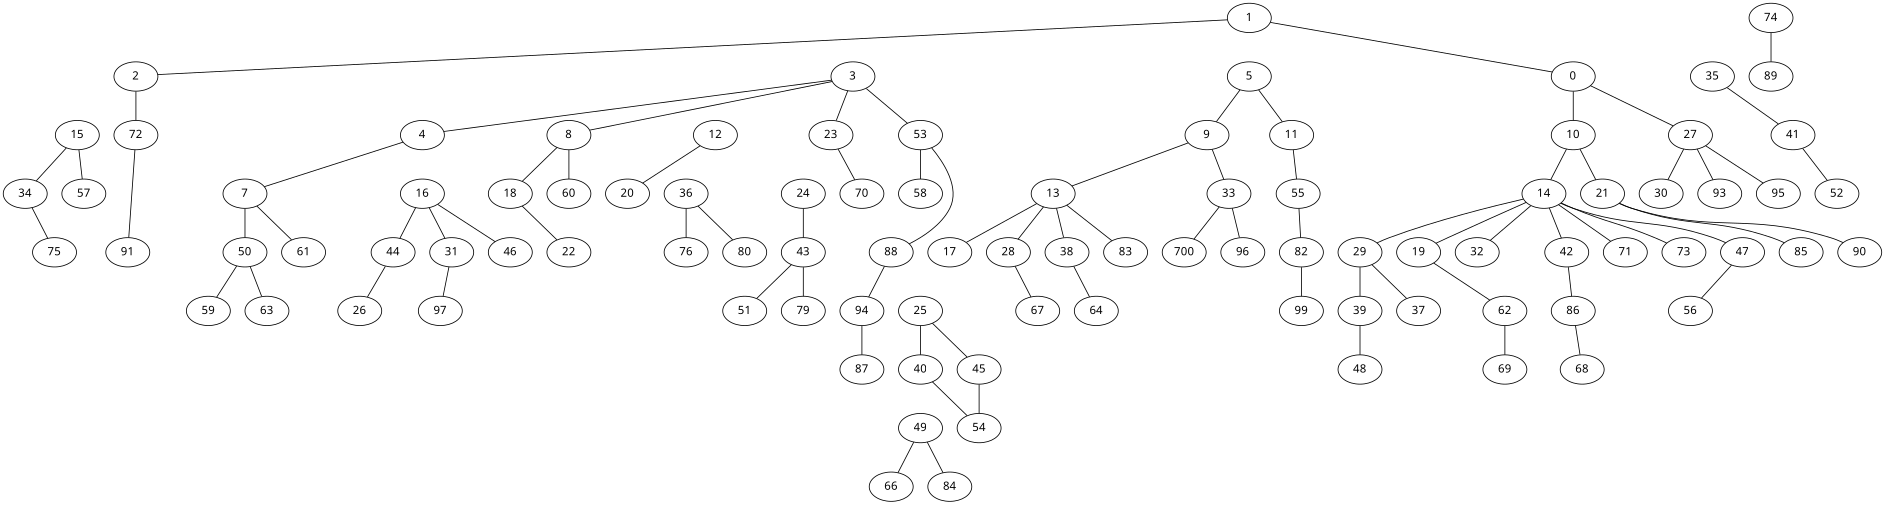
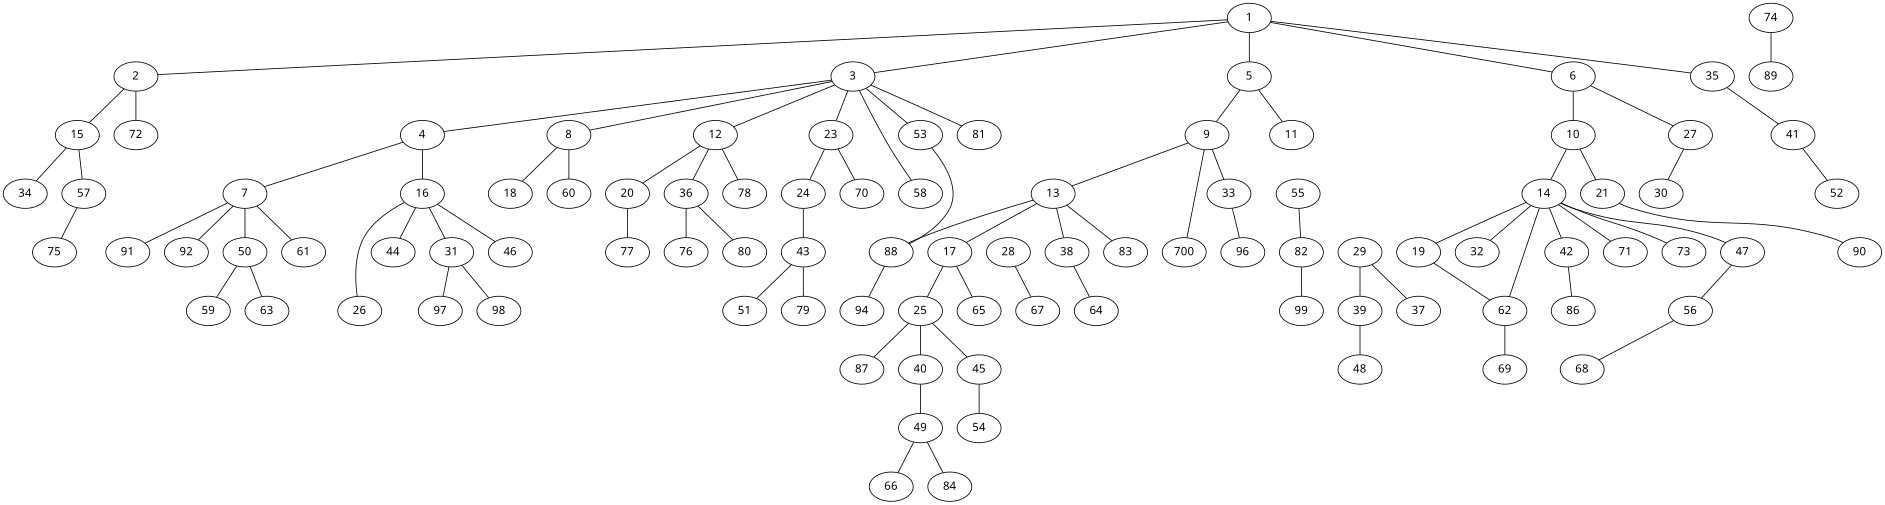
edge "1" -- "3": added
edge "1" -- "5": added
edge "1" -- "35": added
node "0": label "0" -> "6"
edge "2" -- "15": added
edge "3" -- "12": added
node "81": added
edge "4" -- "16": added
edge "12" -- "36": added
edge "23" -- "24": added
edge "53" -- "58": now "3" -- "58"
edge "11" -- "55": removed
edge "72" -- "91": now "7" -- "91"
node "78": added
node "93": removed
node "95": removed
edge "14" -- "29": now "14" -- "62"
edge "34" -- "75": now "57" -- "75"
edge "13" -- "28": now "13" -- "88"
edge "33" -- "700": now "9" -- "700"
node "92": added
node "22": removed
node "77": added
node "85": removed
edge "44" -- "26": now "16" -- "26"
edge "17" -- "25": added
node "98": added
node "65": added
edge "94" -- "87": now "25" -- "87"
edge "86" -- "68": now "56" -- "68"
edge "40" -- "54": now "40" -- "49"
